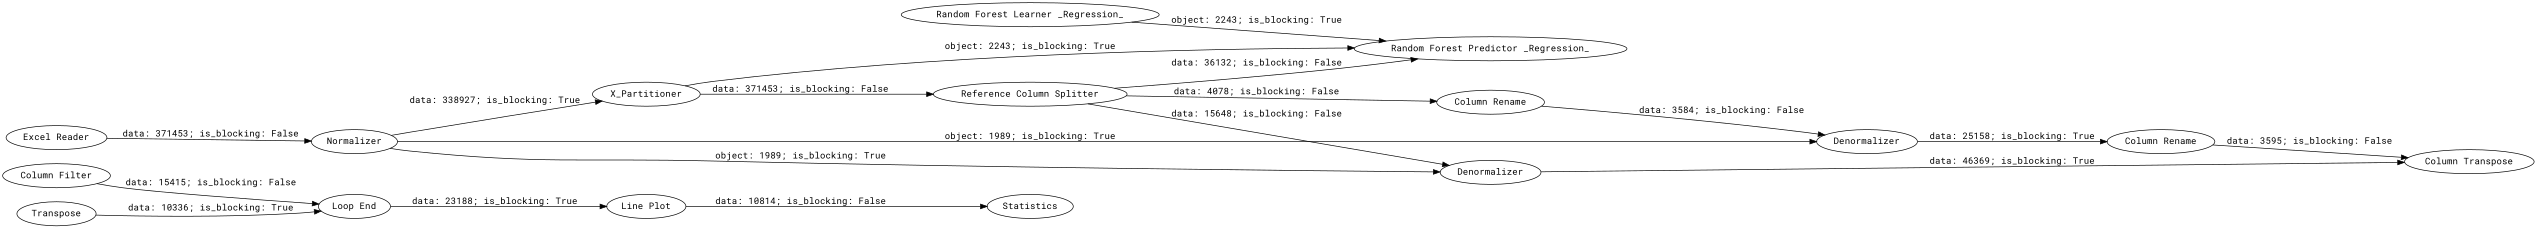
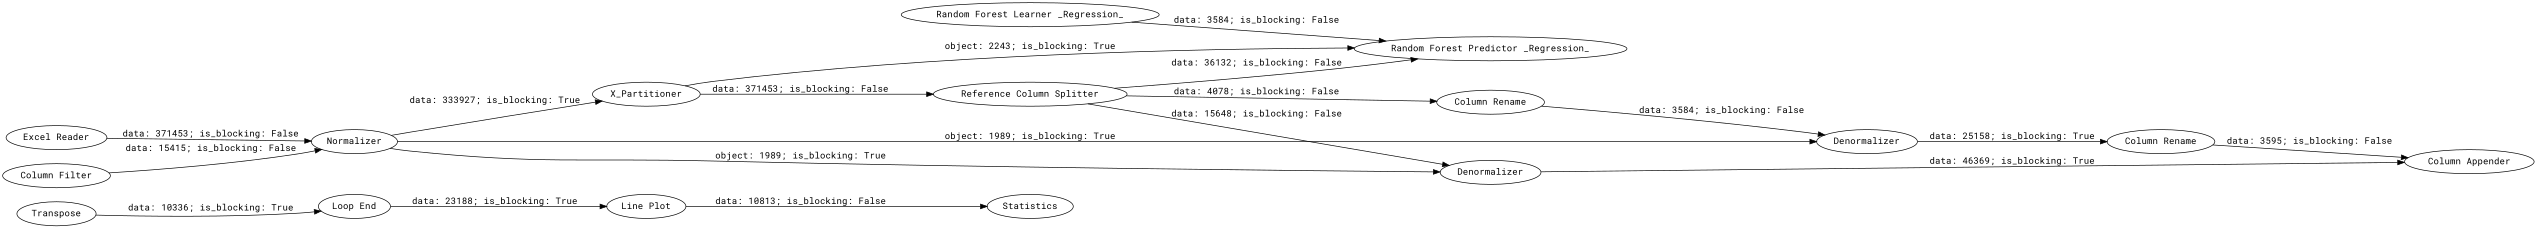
edge "Random Forest Learner _Regression_" -> "Random Forest Predictor _Regression_": label "object: 2243; is_blocking: True" -> "data: 3584; is_blocking: False"
edge "Normalizer" -> "X_Partitioner": label "data: 338927; is_blocking: True" -> "data: 333927; is_blocking: True"
node "Column Transpose": label "Column Transpose" -> "Column Appender"
edge "Column Filter" -> "Loop End": now "Column Filter" -> "Normalizer"
edge "Line Plot" -> "Statistics": label "data: 10814; is_blocking: False" -> "data: 10813; is_blocking: False"
